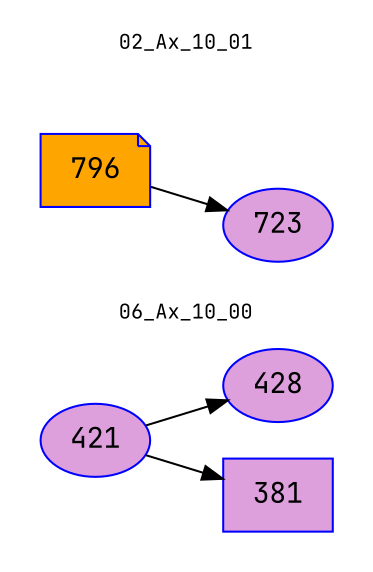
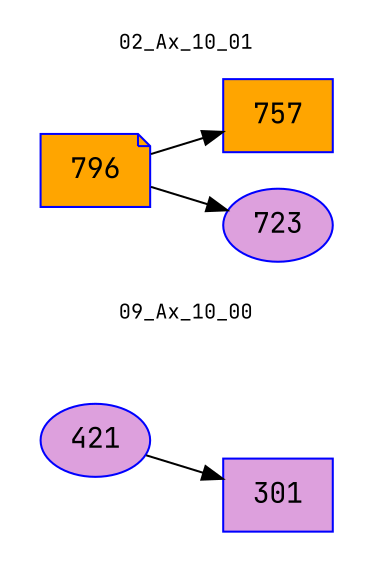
node "757": added
cluster "06_Ax_10_00": label "06_Ax_10_00" -> "09_Ax_10_00"
node "428": removed
node "381": label "381" -> "301"
